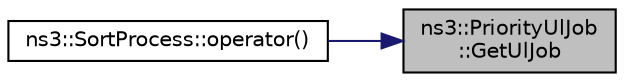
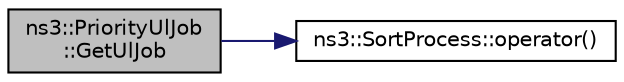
edge "ns3::SortProcess::operator()" -> "ns3::PriorityUlJob ::GetUlJob": reversed
